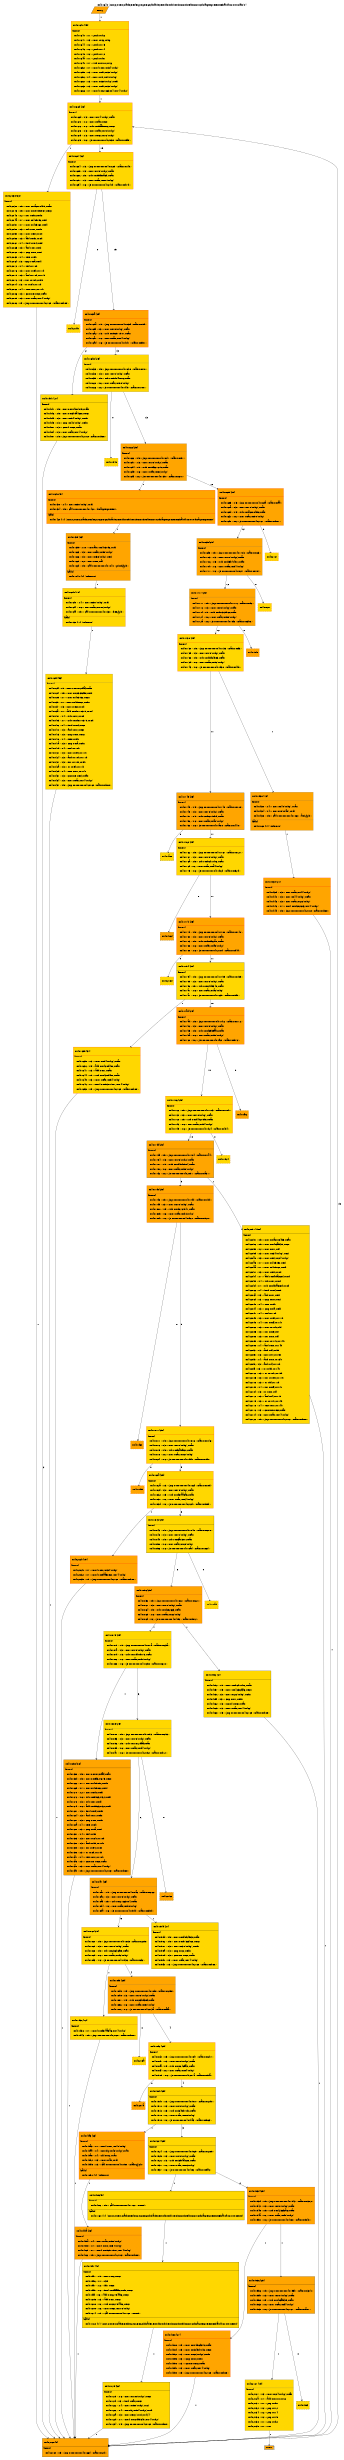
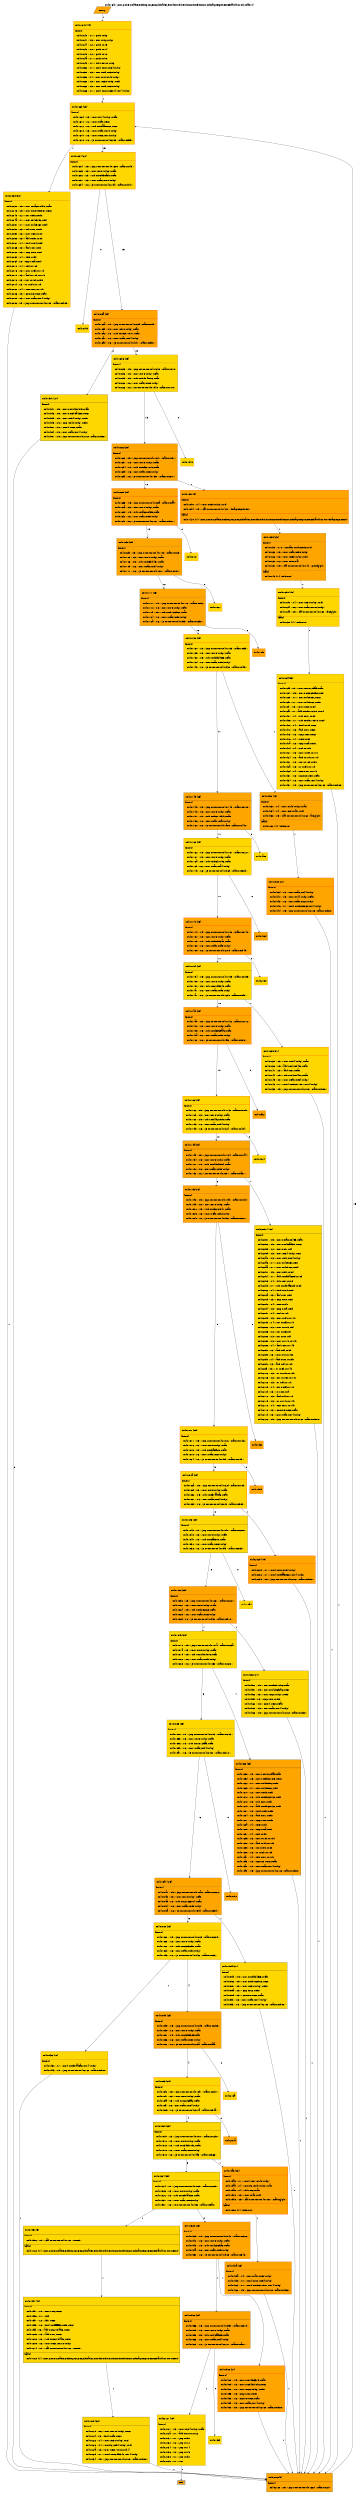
edge "0x4019dd [27]" -> "0x4021ce [5]": added, label "1"
node "Users": label "Users" -> "Exit"
